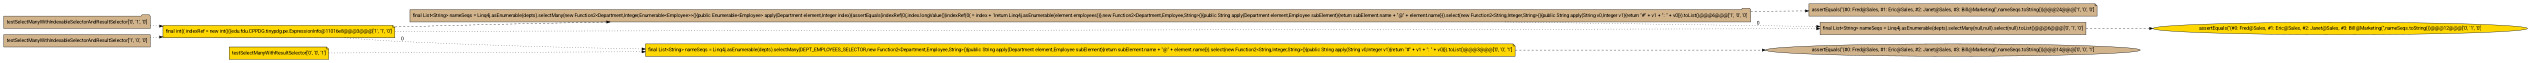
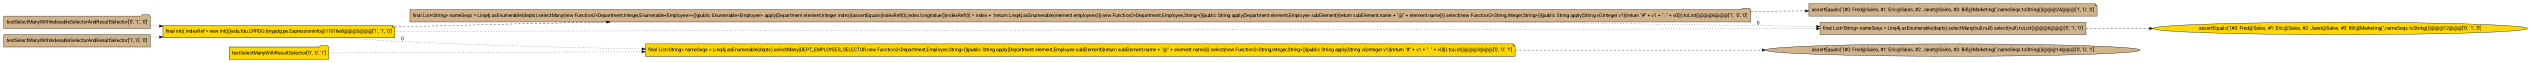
node "testSelectManyWithResultSelector['0', '0', '1']": shape note -> folder
